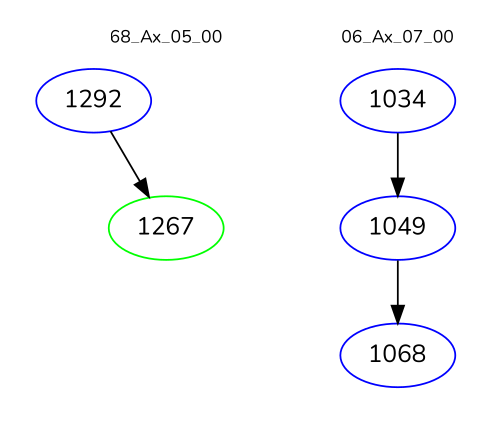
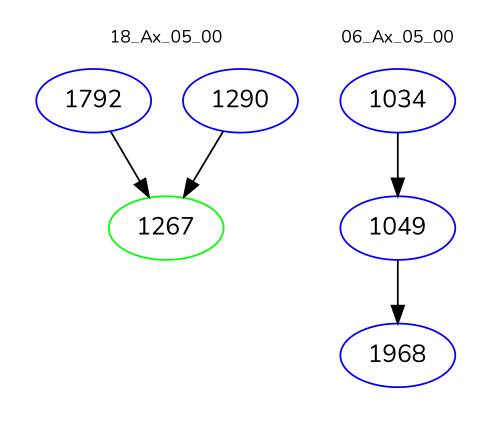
cluster "68_Ax_05_00": label "68_Ax_05_00" -> "18_Ax_05_00"
cluster "06_Ax_07_00": label "06_Ax_07_00" -> "06_Ax_05_00"
node "1292": label "1292" -> "1792"
node "1290": added
node "1068": label "1068" -> "1968"
